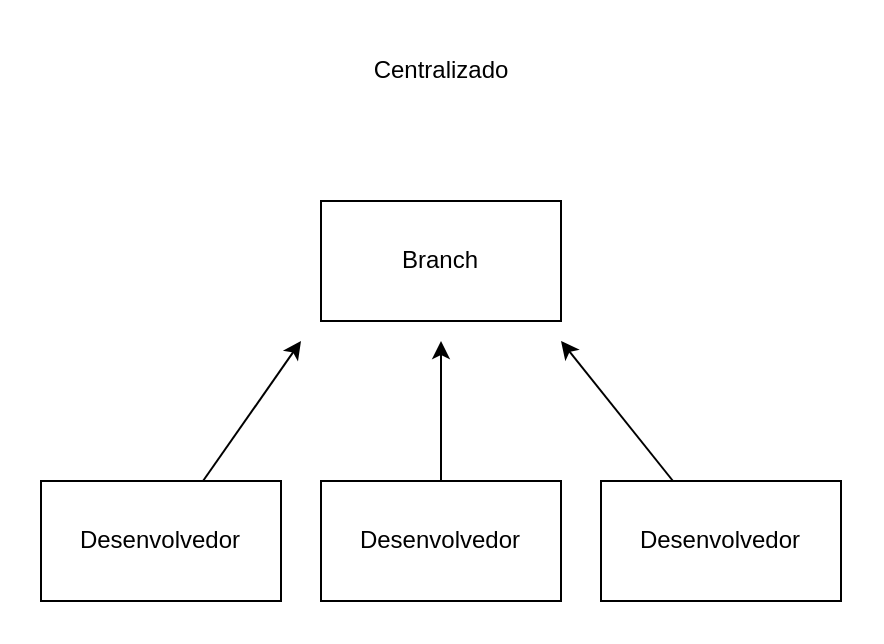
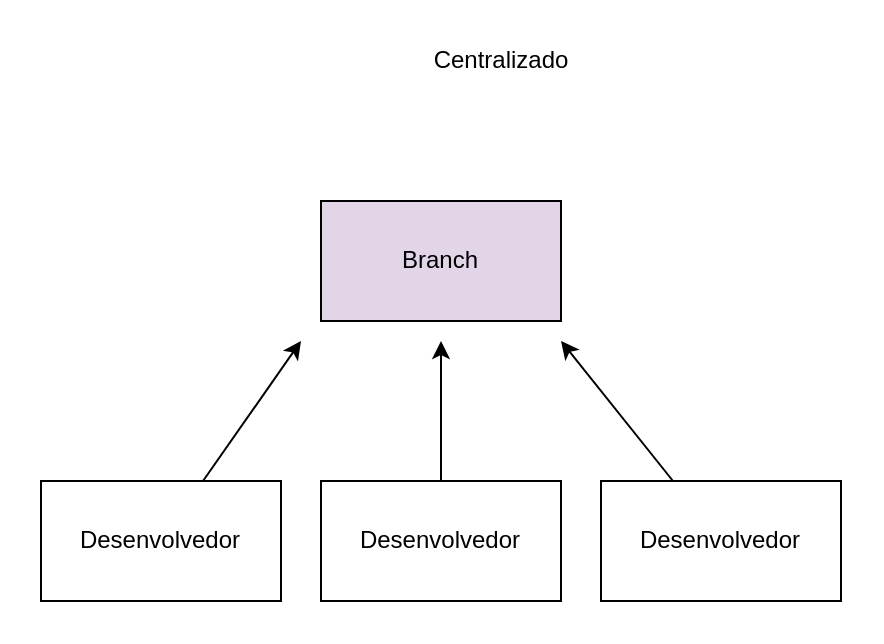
node "Centralizado": moved (441, 71) -> (501, 61)
node "Branch": fillcolor #ffffff -> #e1d5e7
